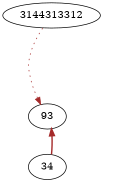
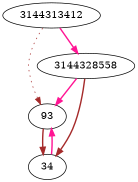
node "3144313312": label "3144313312" -> "3144313412"
node "3144328558": added
edge "93" -> "34": added
edge "34" -> "93": color brown -> deeppink
